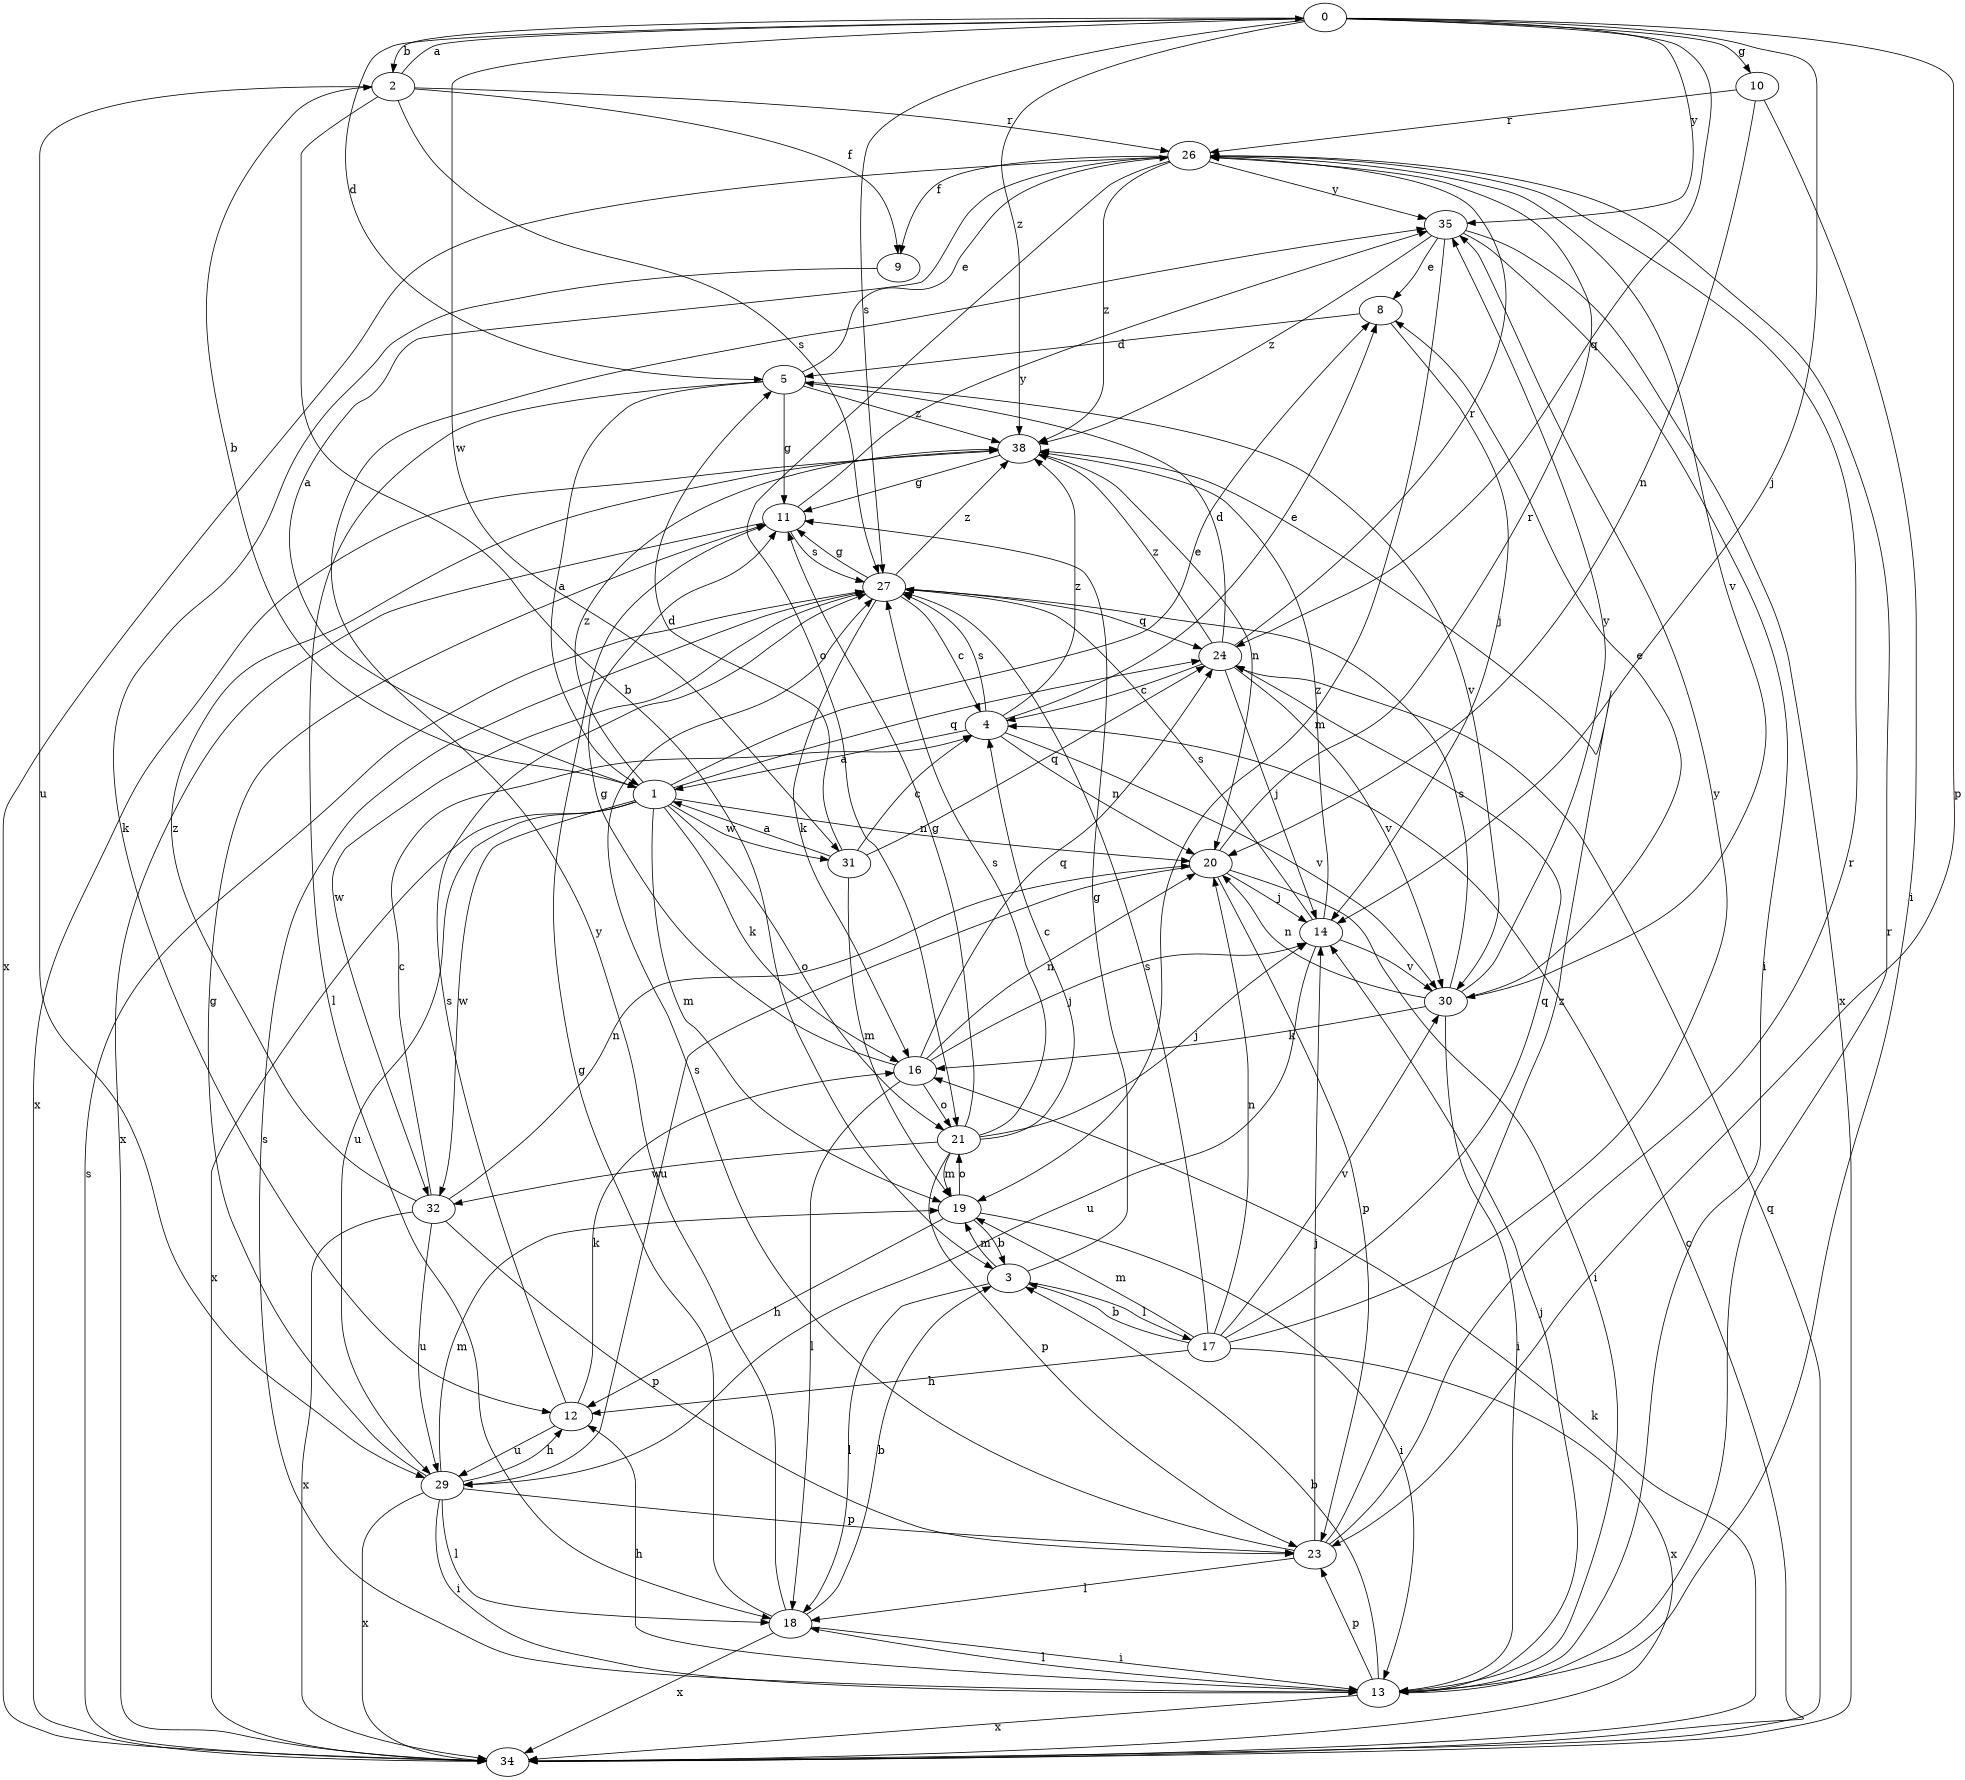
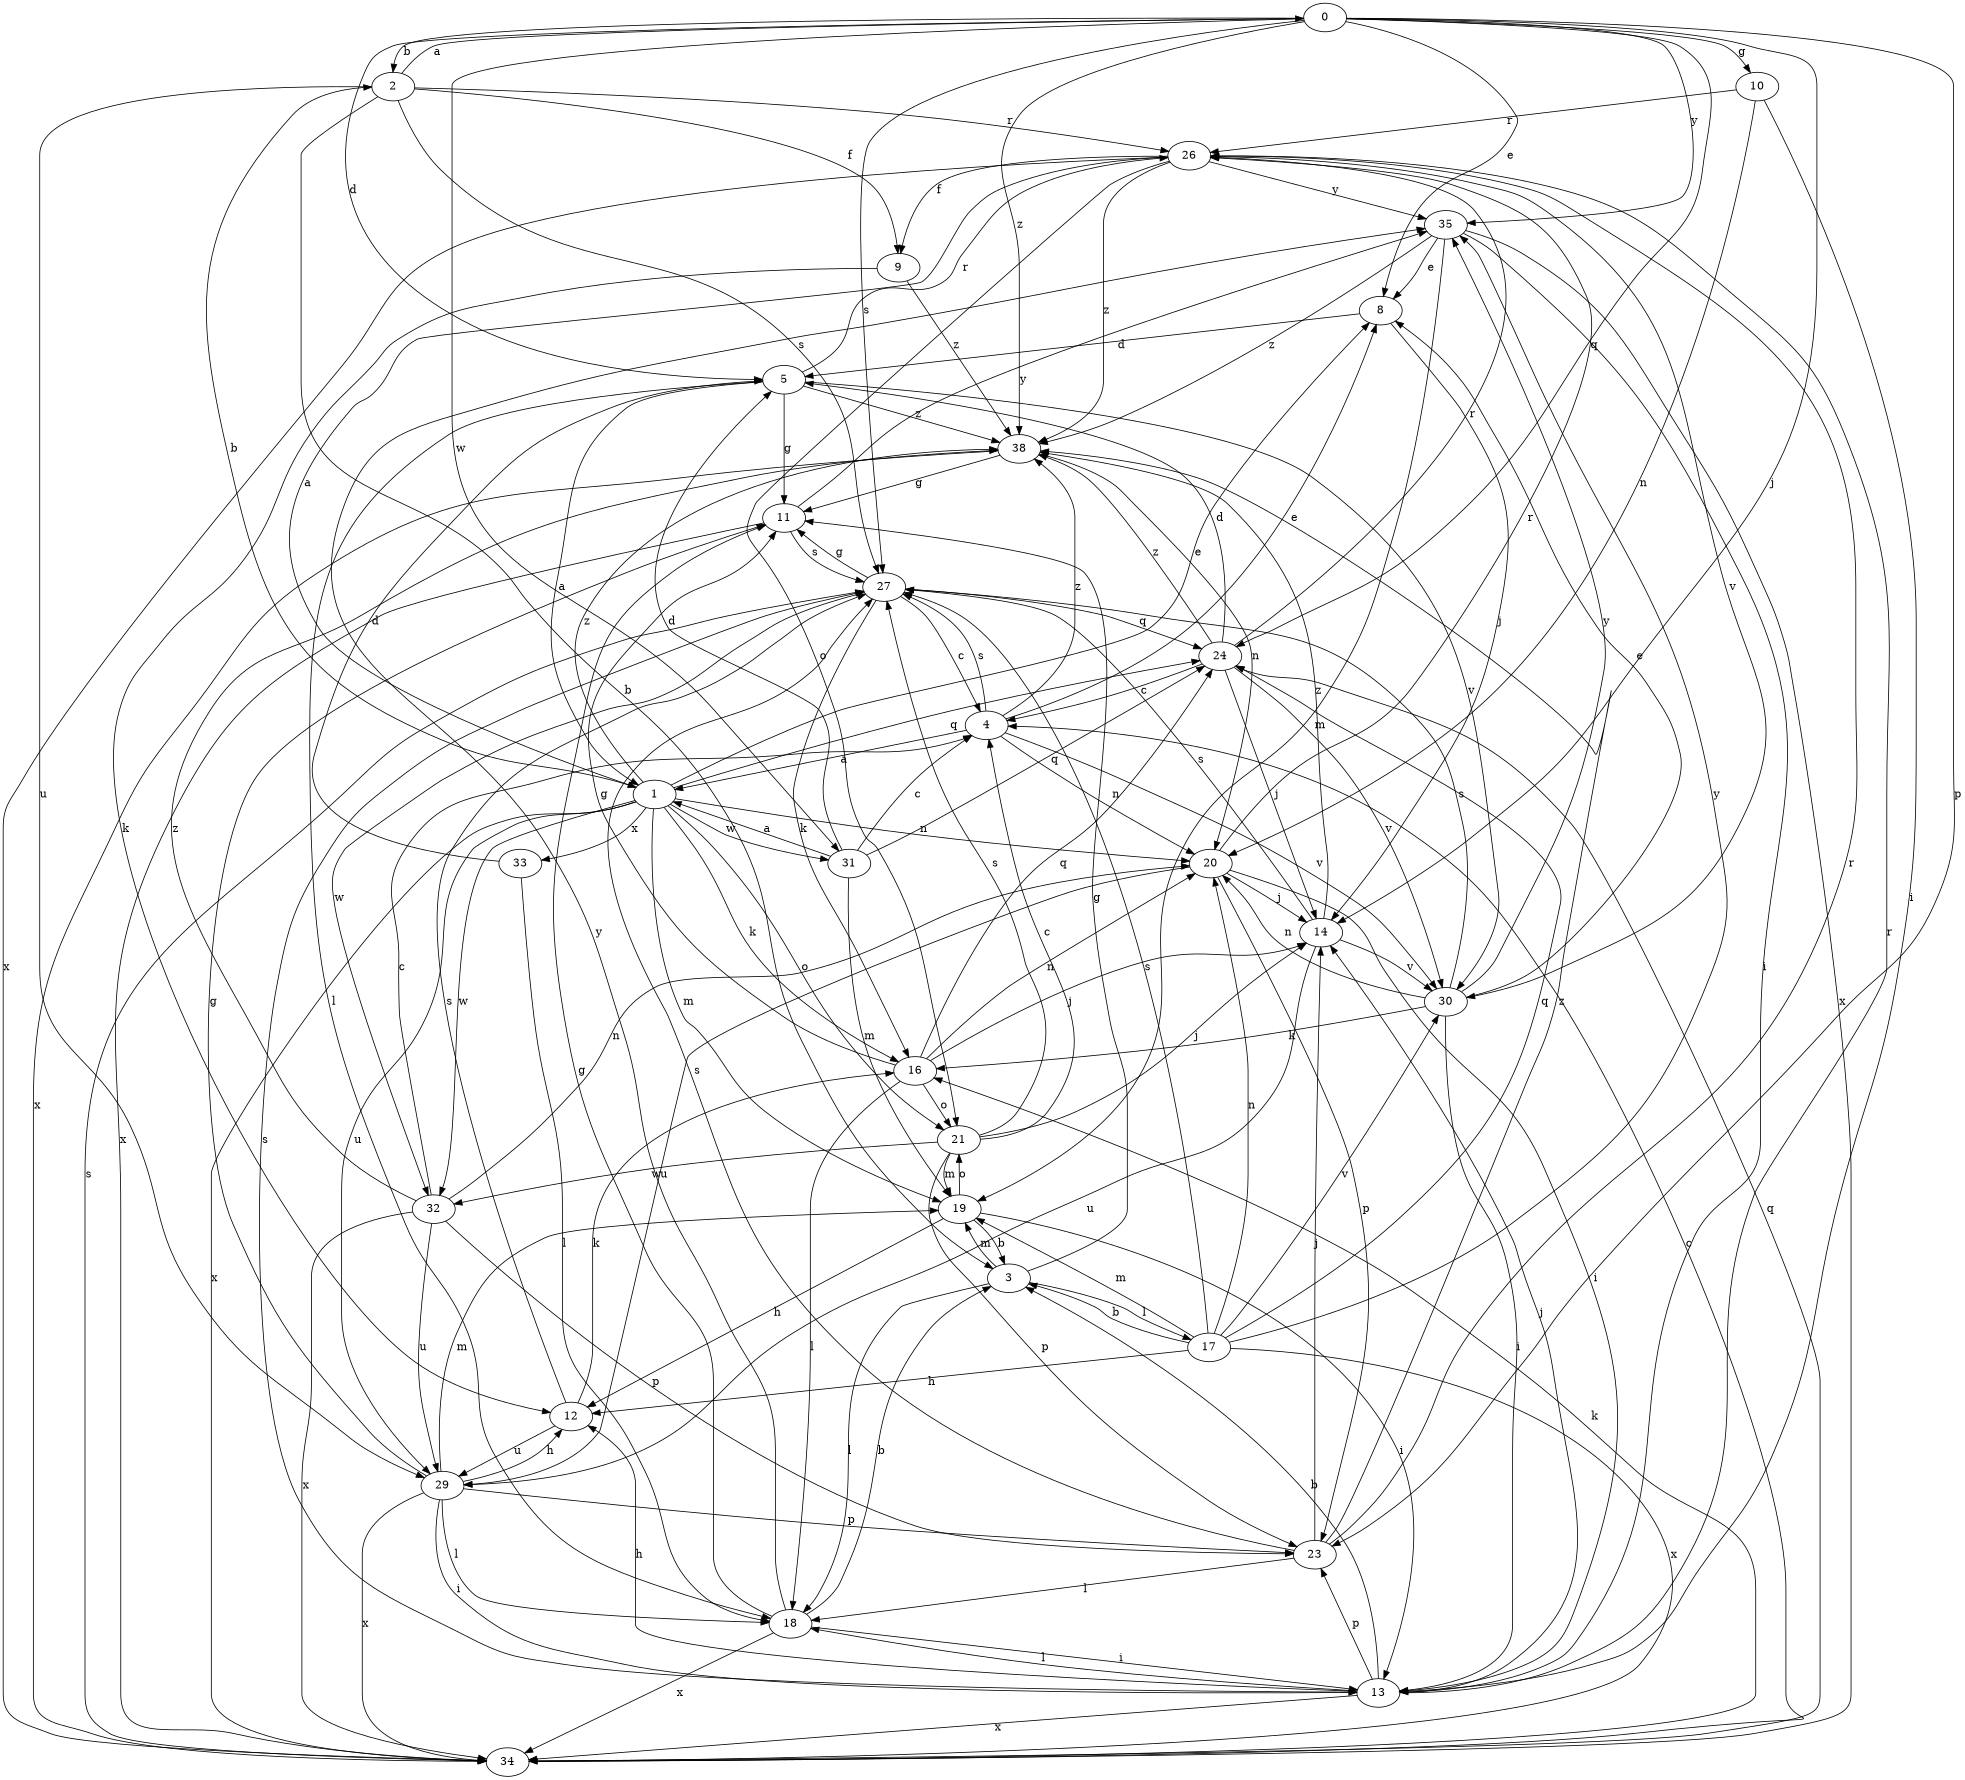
edge "0" -> "8": added, label "e"
edge "5" -> "26": label "e" -> "r"
edge "27" -> "38": now "9" -> "38"
edge "21" -> "11": removed, label "g"
node "33": added
